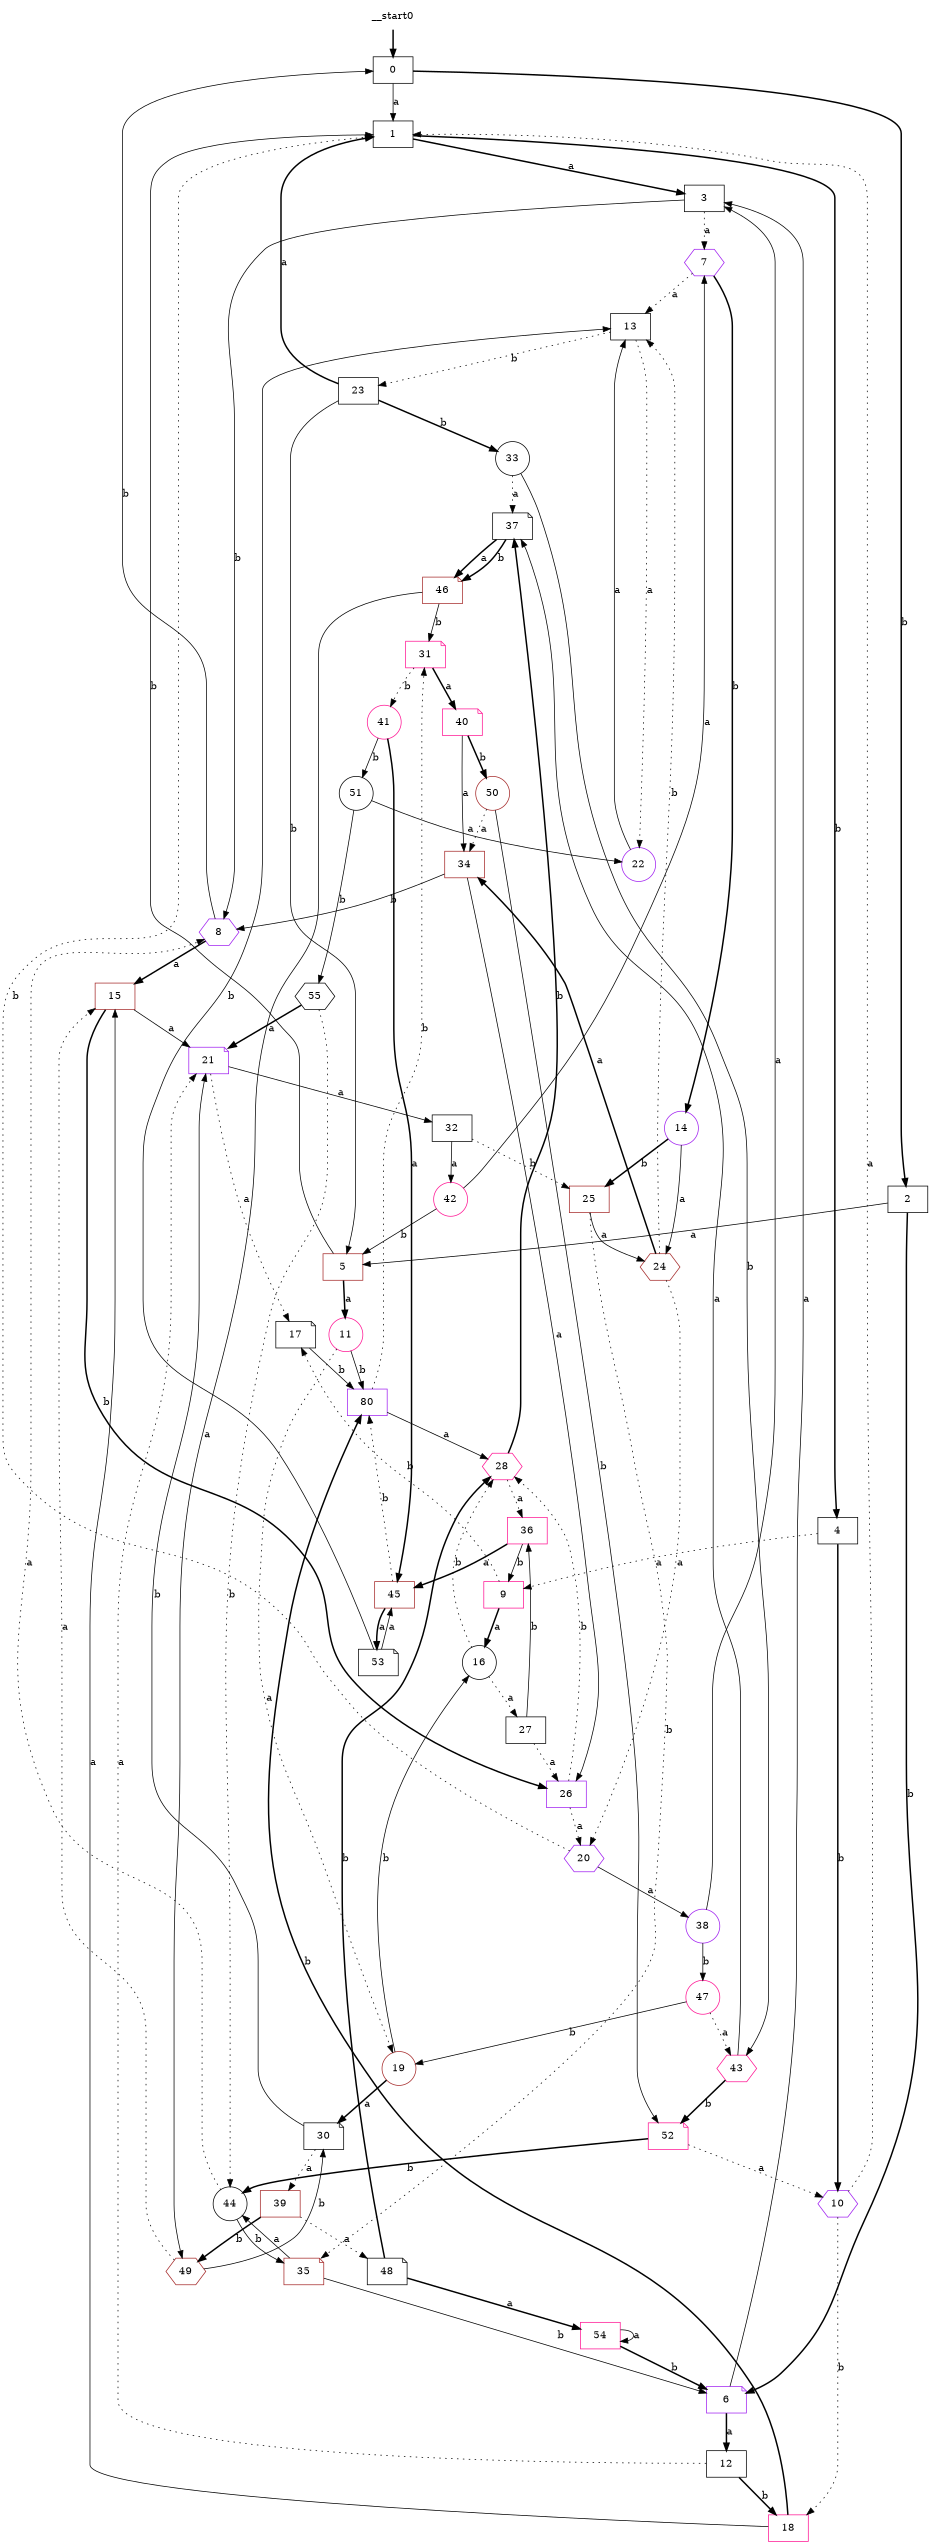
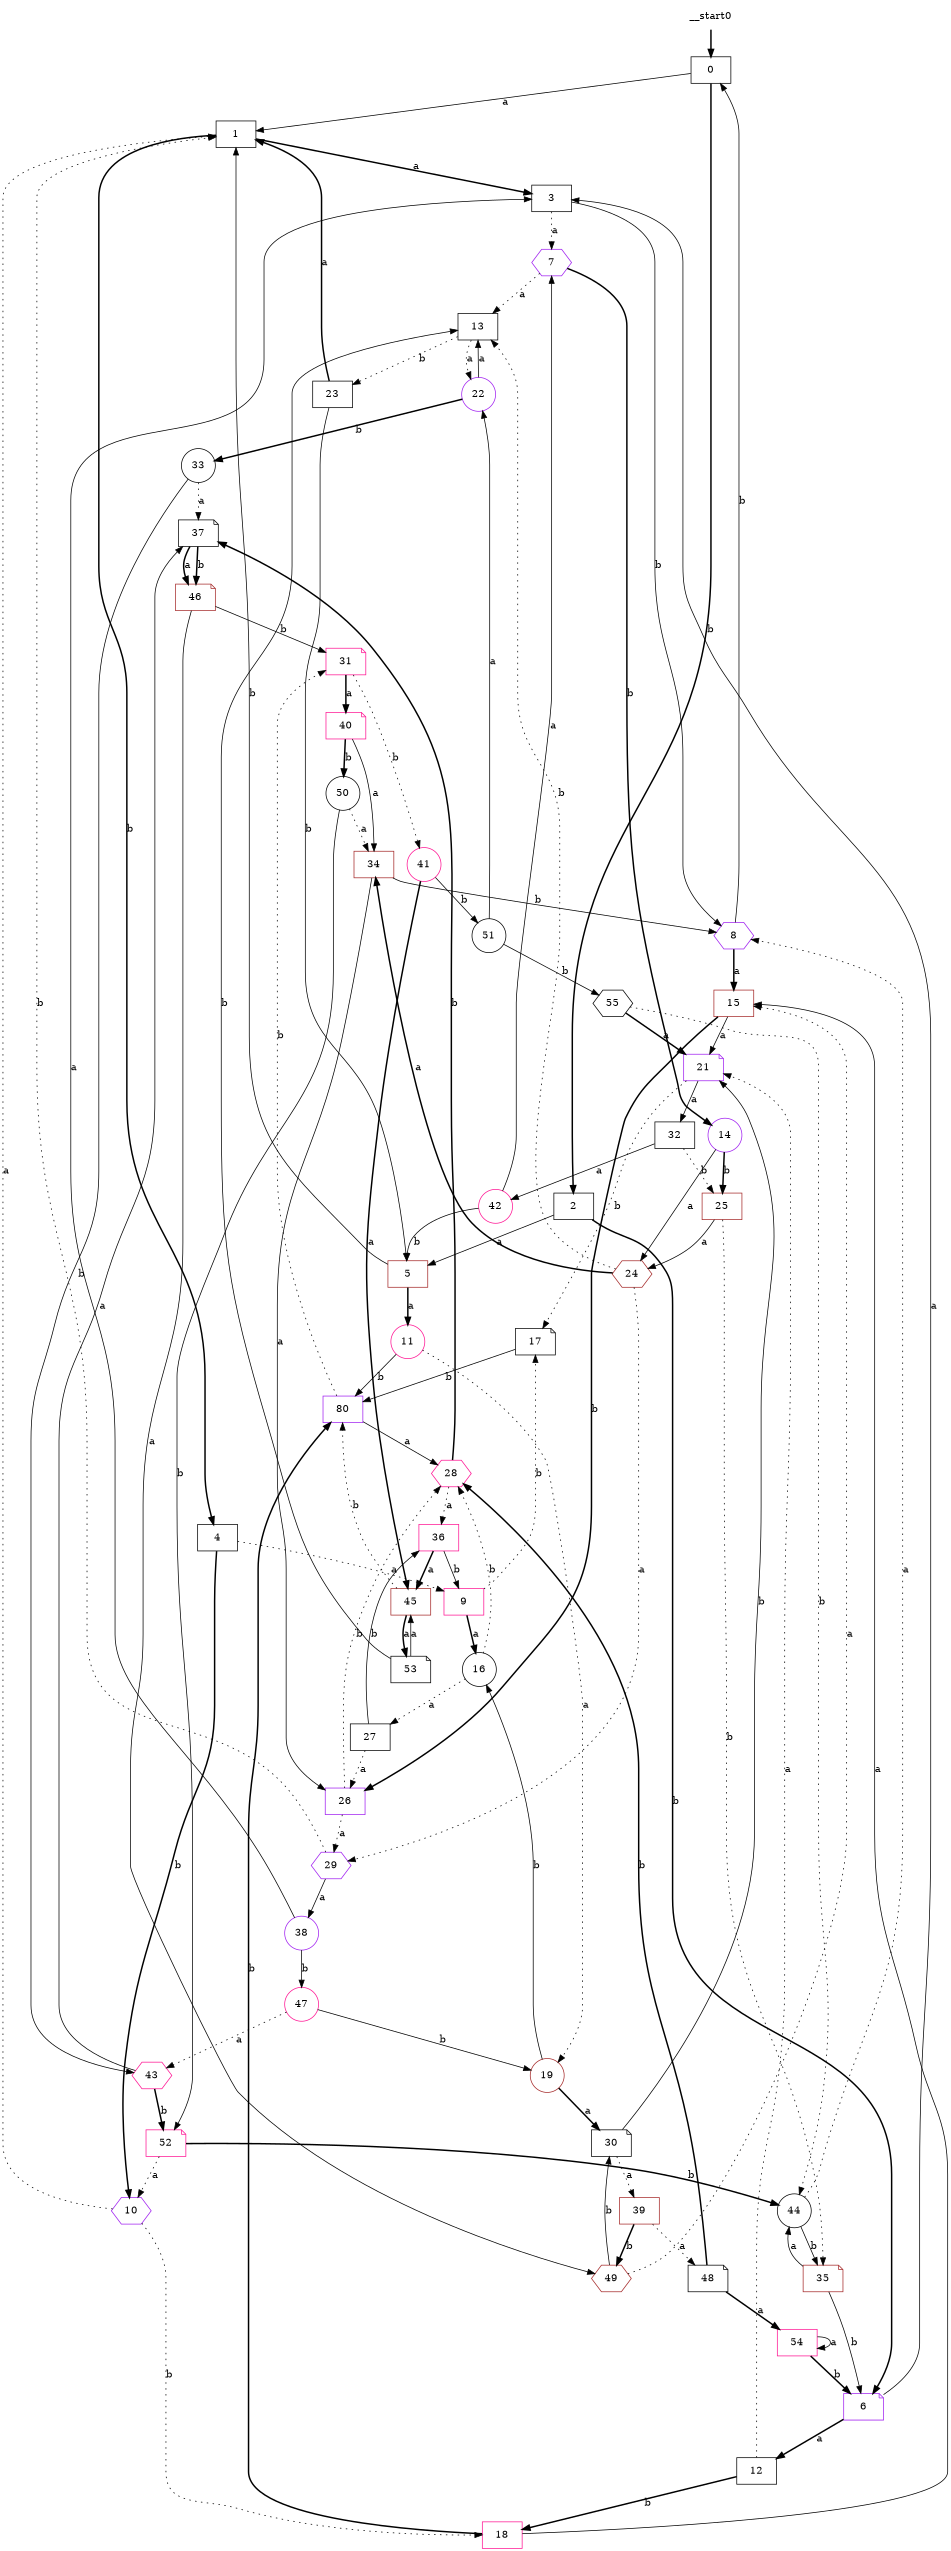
edge "23" -> "33": now "22" -> "33"
node "50": color brown -> black
edge "21" -> "17": label "a" -> "b"
node "20": label "20" -> "29"
